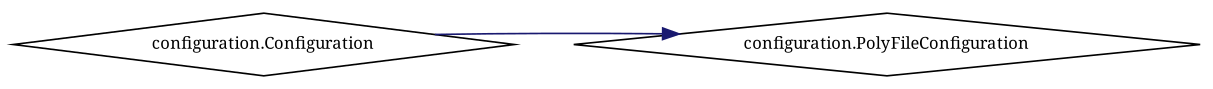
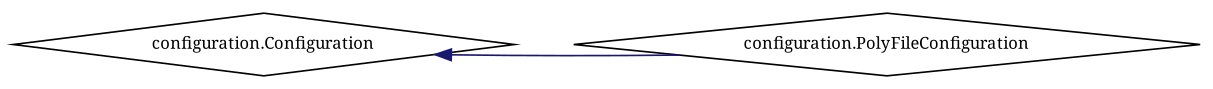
edge "configuration.Configuration" -> "configuration.PolyFileConfiguration": reversed
